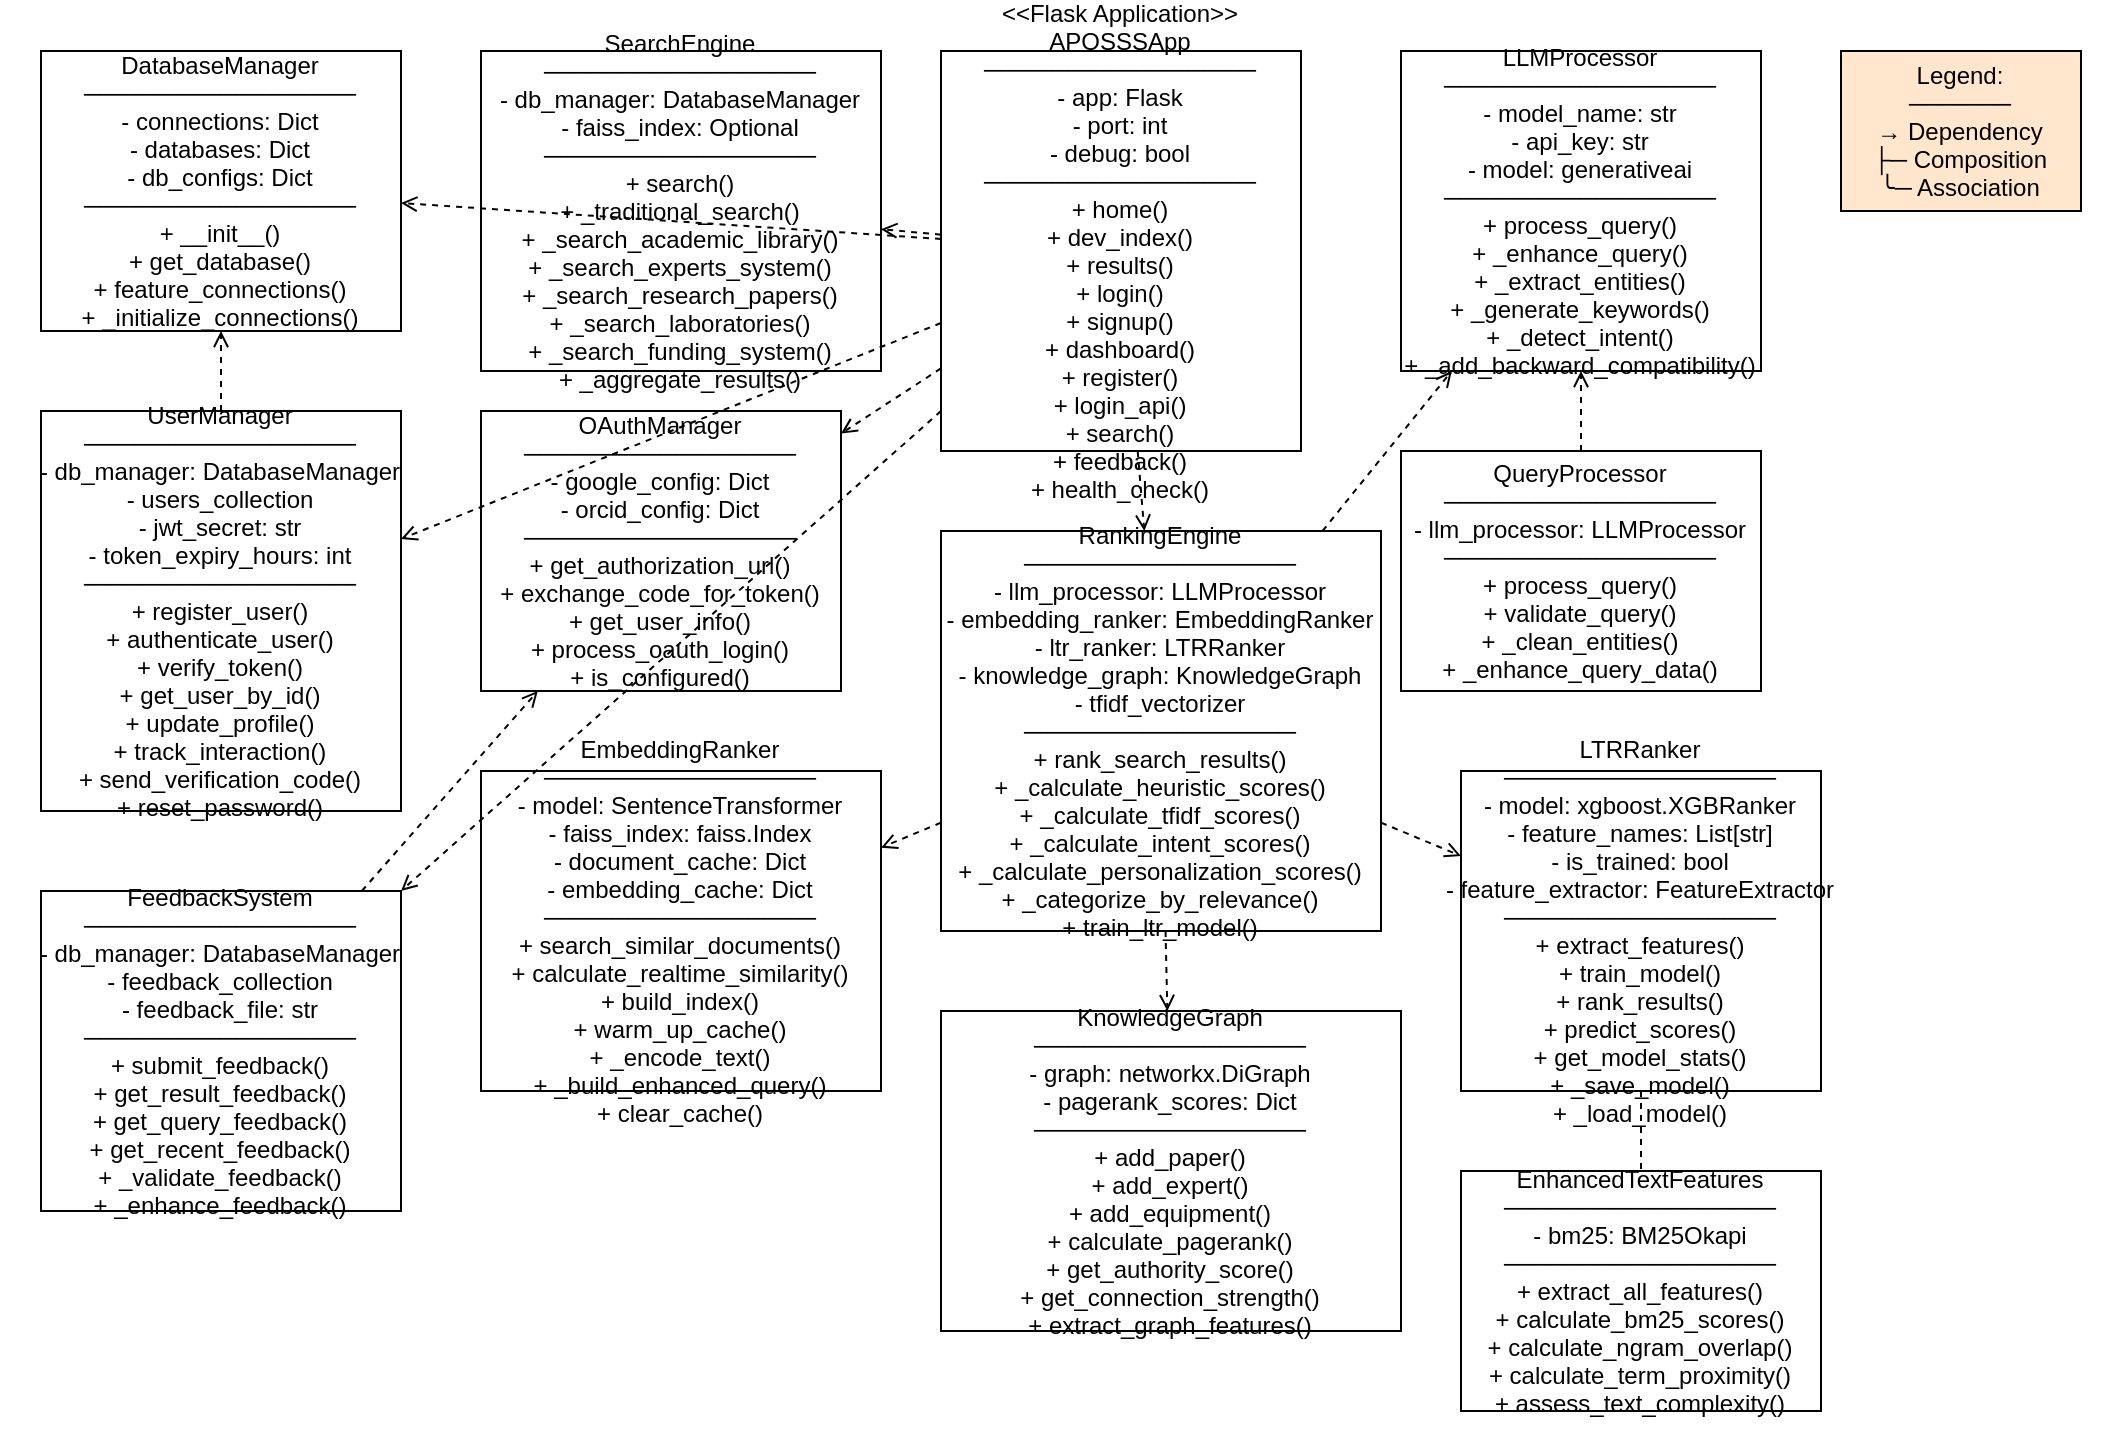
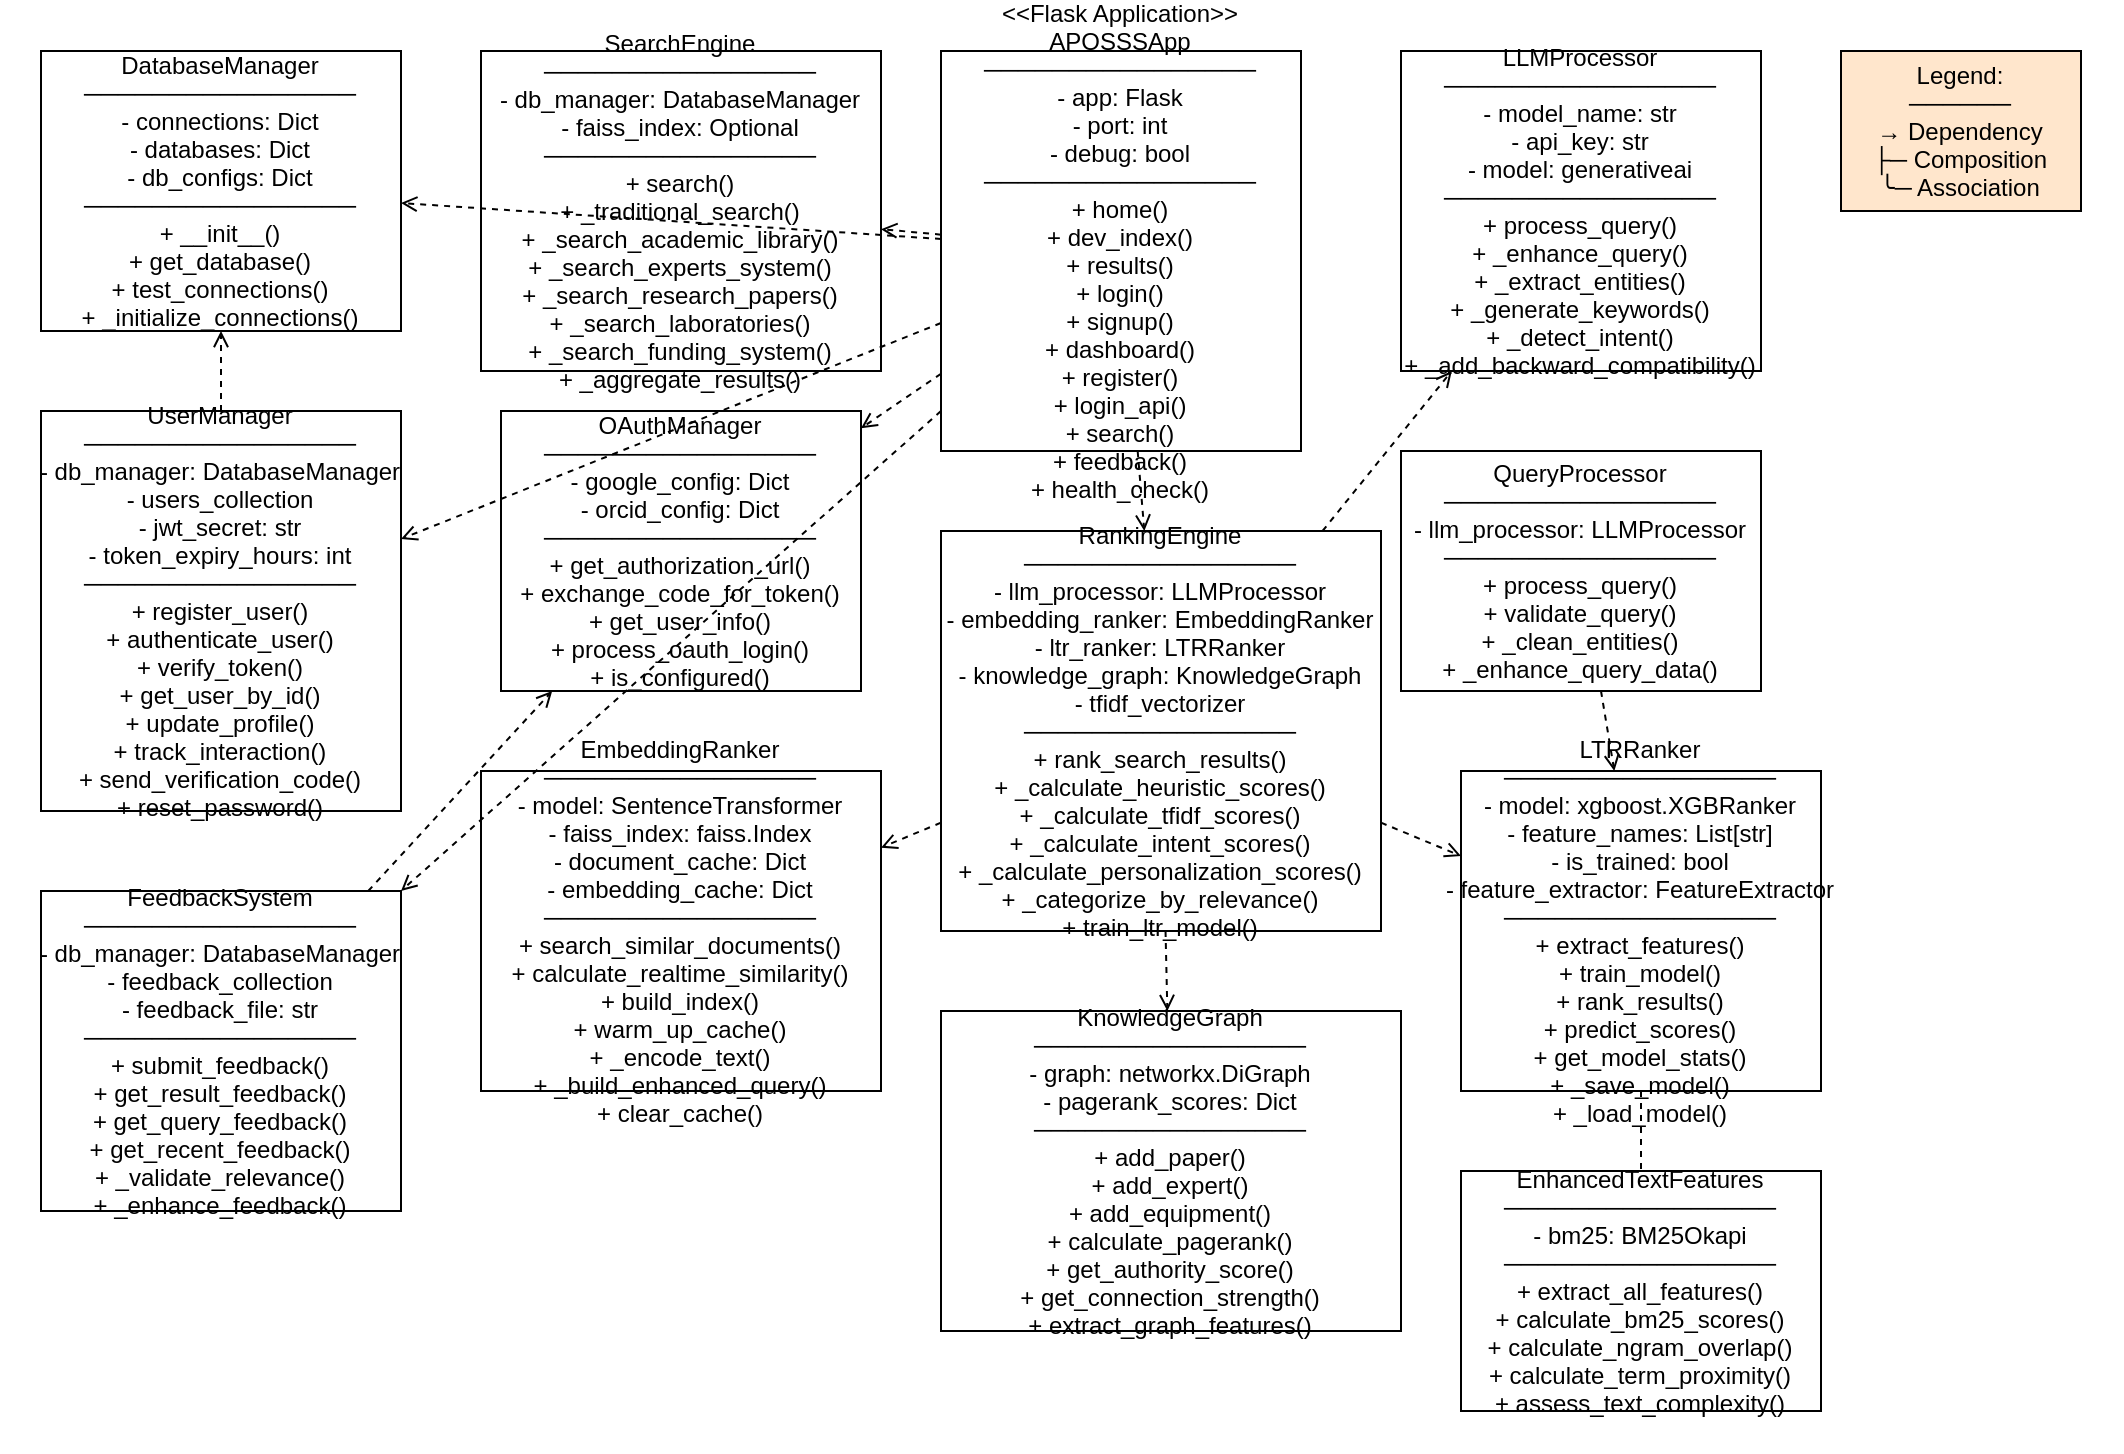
node "DatabaseManager ──────────────── - connections: Dict - databases: Dict - db_configs: Dict ──────────────── + __init__() + get_database() + feature_connections() + _initialize_connections()": label "DatabaseManager ──────────────── - connections: Dict - databases: Dict - db_configs: Dict ──────────────── + __init__() + get_database() + feature_connections() + _initialize_connections()" -> "DatabaseManager ──────────────── - connections: Dict - databases: Dict - db_configs: Dict ──────────────── + __init__() + get_database() + test_connections() + _initialize_connections()"
edge "QueryProcessor ──────────────── - llm_processor: LLMProcessor ──────────────── + process_query() + validate_query() + _clean_entities() + _enhance_query_data()" -> "LLMProcessor ──────────────── - model_name: str - api_key: str - model: generativeai ──────────────── + process_query() + _enhance_query() + _extract_entities() + _generate_keywords() + _detect_intent() + _add_backward_compatibility()": now "QueryProcessor ──────────────── - llm_processor: LLMProcessor ──────────────── + process_query() + validate_query() + _clean_entities() + _enhance_query_data()" -> "LTRRanker ──────────────── - model: xgboost.XGBRanker - feature_names: List[str] - is_trained: bool - feature_extractor: FeatureExtractor ──────────────── + extract_features() + train_model() + rank_results() + predict_scores() + get_model_stats() + _save_model() + _load_model()"
node "OAuthManager ──────────────── - google_config: Dict - orcid_config: Dict ──────────────── + get_authorization_url() + exchange_code_for_token() + get_user_info() + process_oauth_login() + is_configured()": moved (661, 551) -> (681, 551)
node "FeedbackSystem ──────────────── - db_manager: DatabaseManager - feedback_collection - feedback_file: str ──────────────── + submit_feedback() + get_result_feedback() + get_query_feedback() + get_recent_feedback() + _validate_feedback() + _enhance_feedback()": label "FeedbackSystem ──────────────── - db_manager: DatabaseManager - feedback_collection - feedback_file: str ──────────────── + submit_feedback() + get_result_feedback() + get_query_feedback() + get_recent_feedback() + _validate_feedback() + _enhance_feedback()" -> "FeedbackSystem ──────────────── - db_manager: DatabaseManager - feedback_collection - feedback_file: str ──────────────── + submit_feedback() + get_result_feedback() + get_query_feedback() + get_recent_feedback() + _validate_relevance() + _enhance_feedback()"
